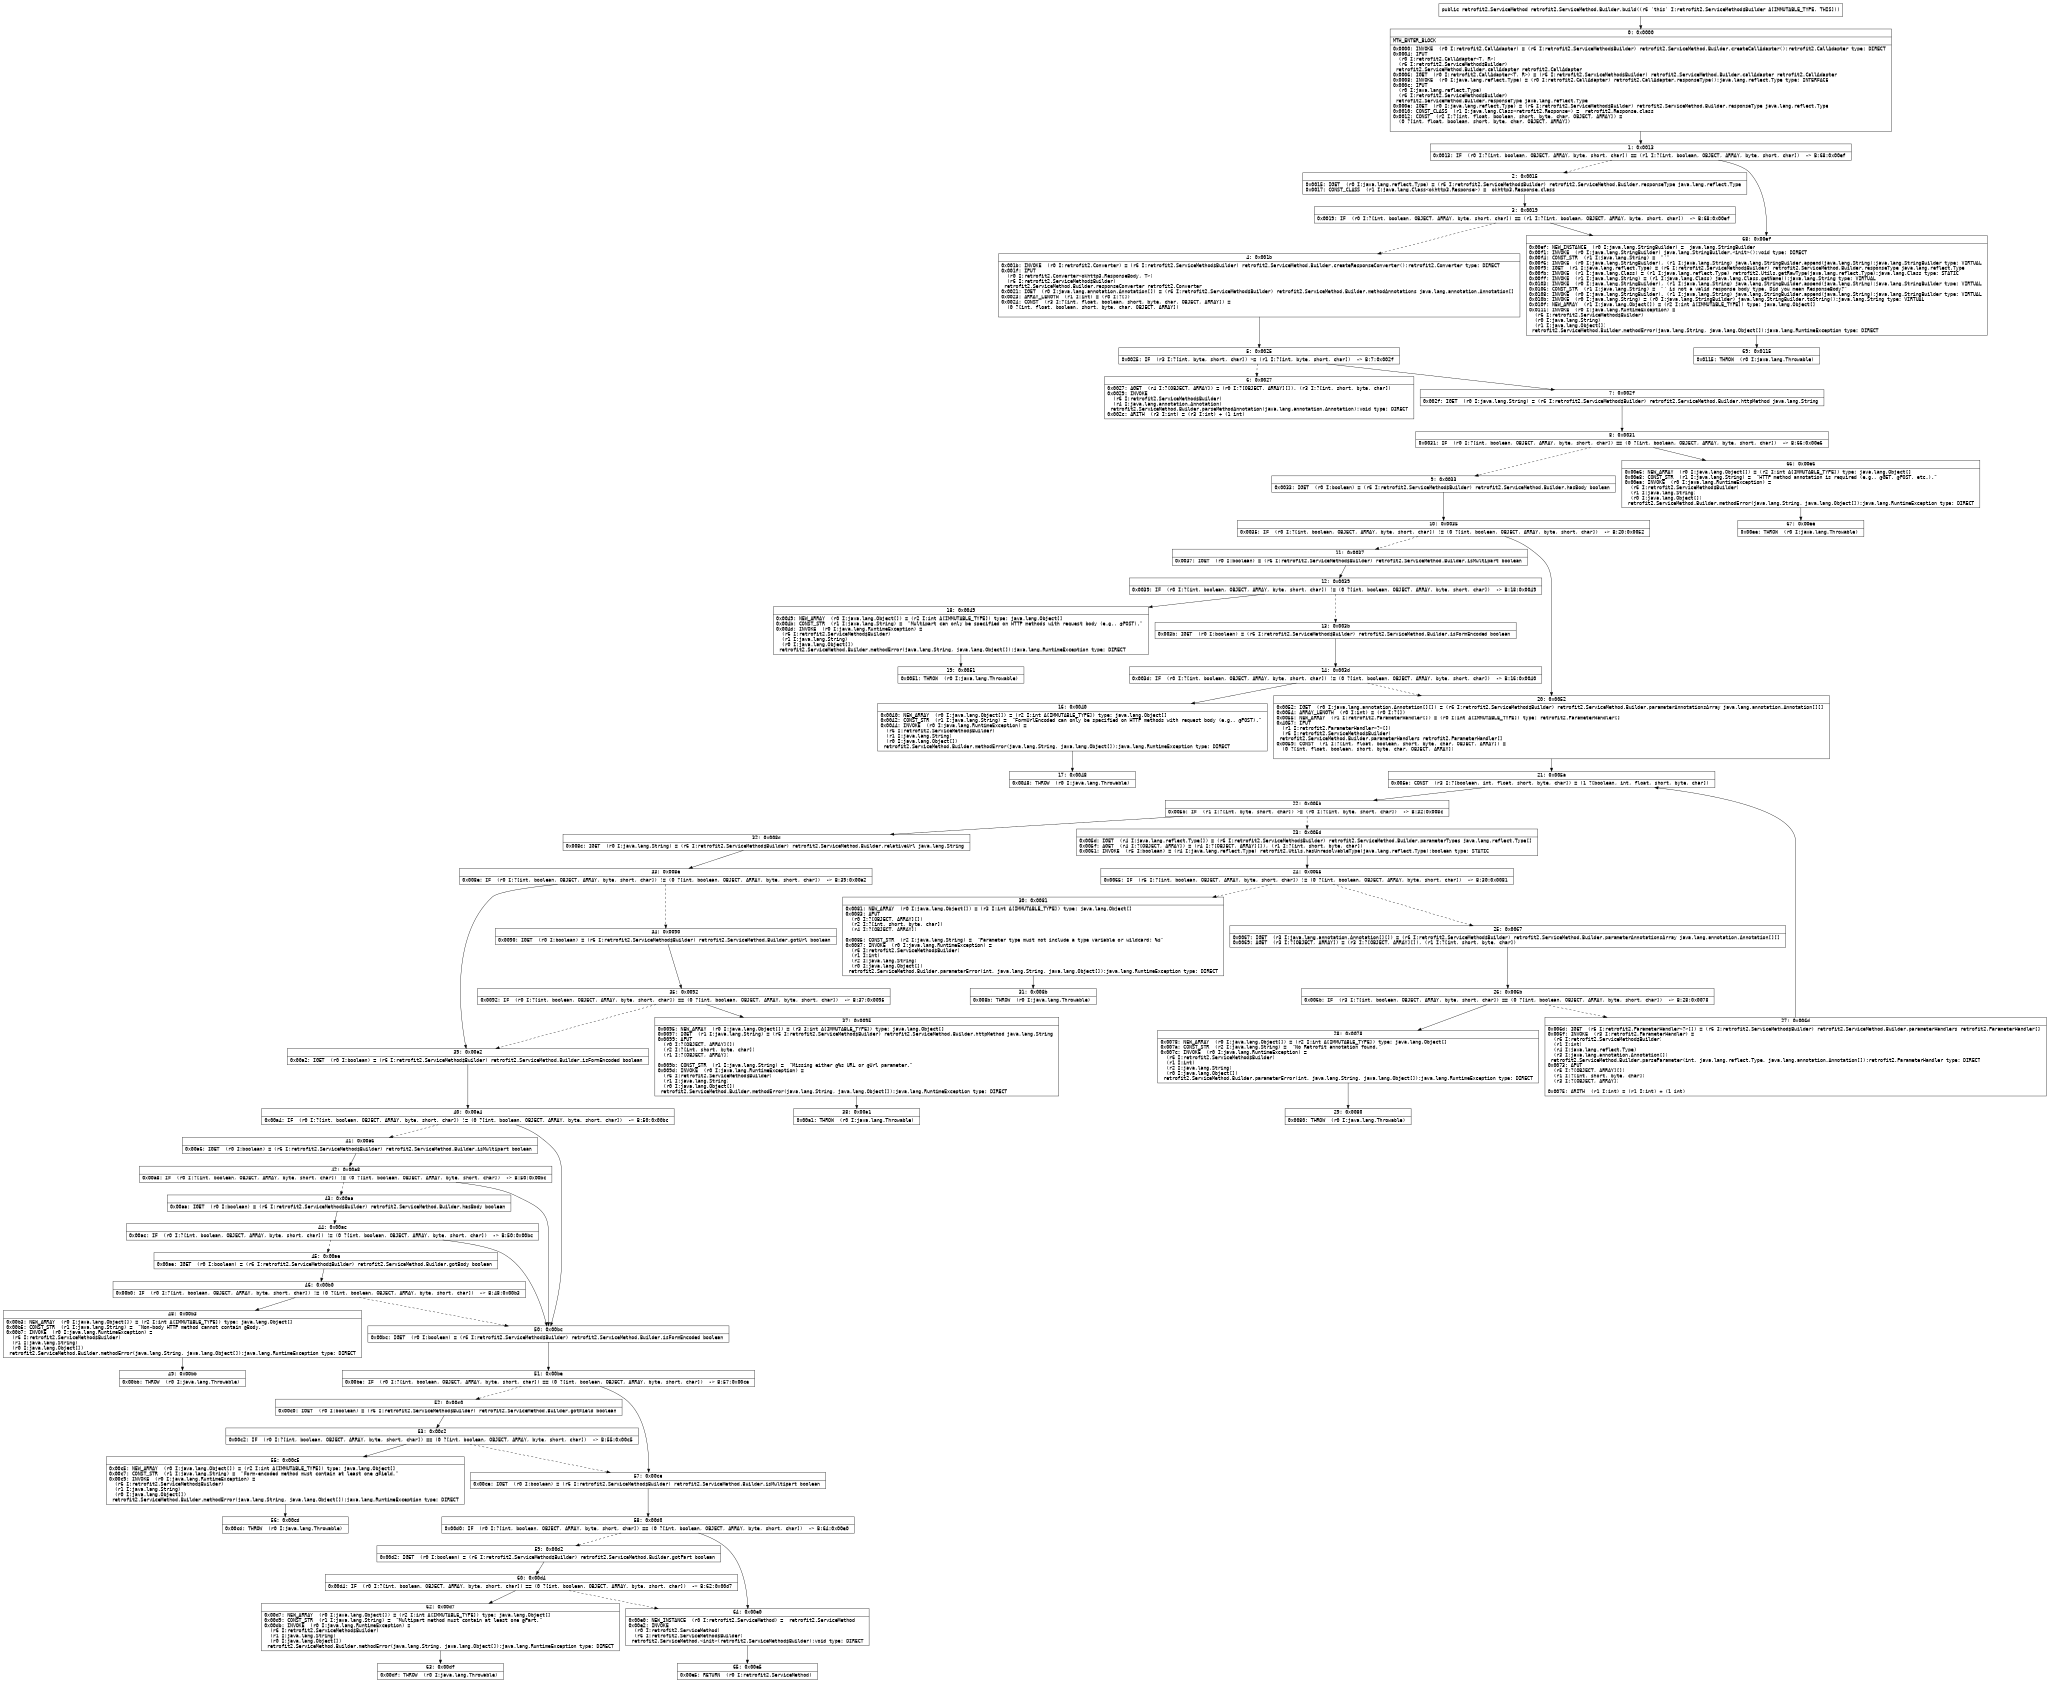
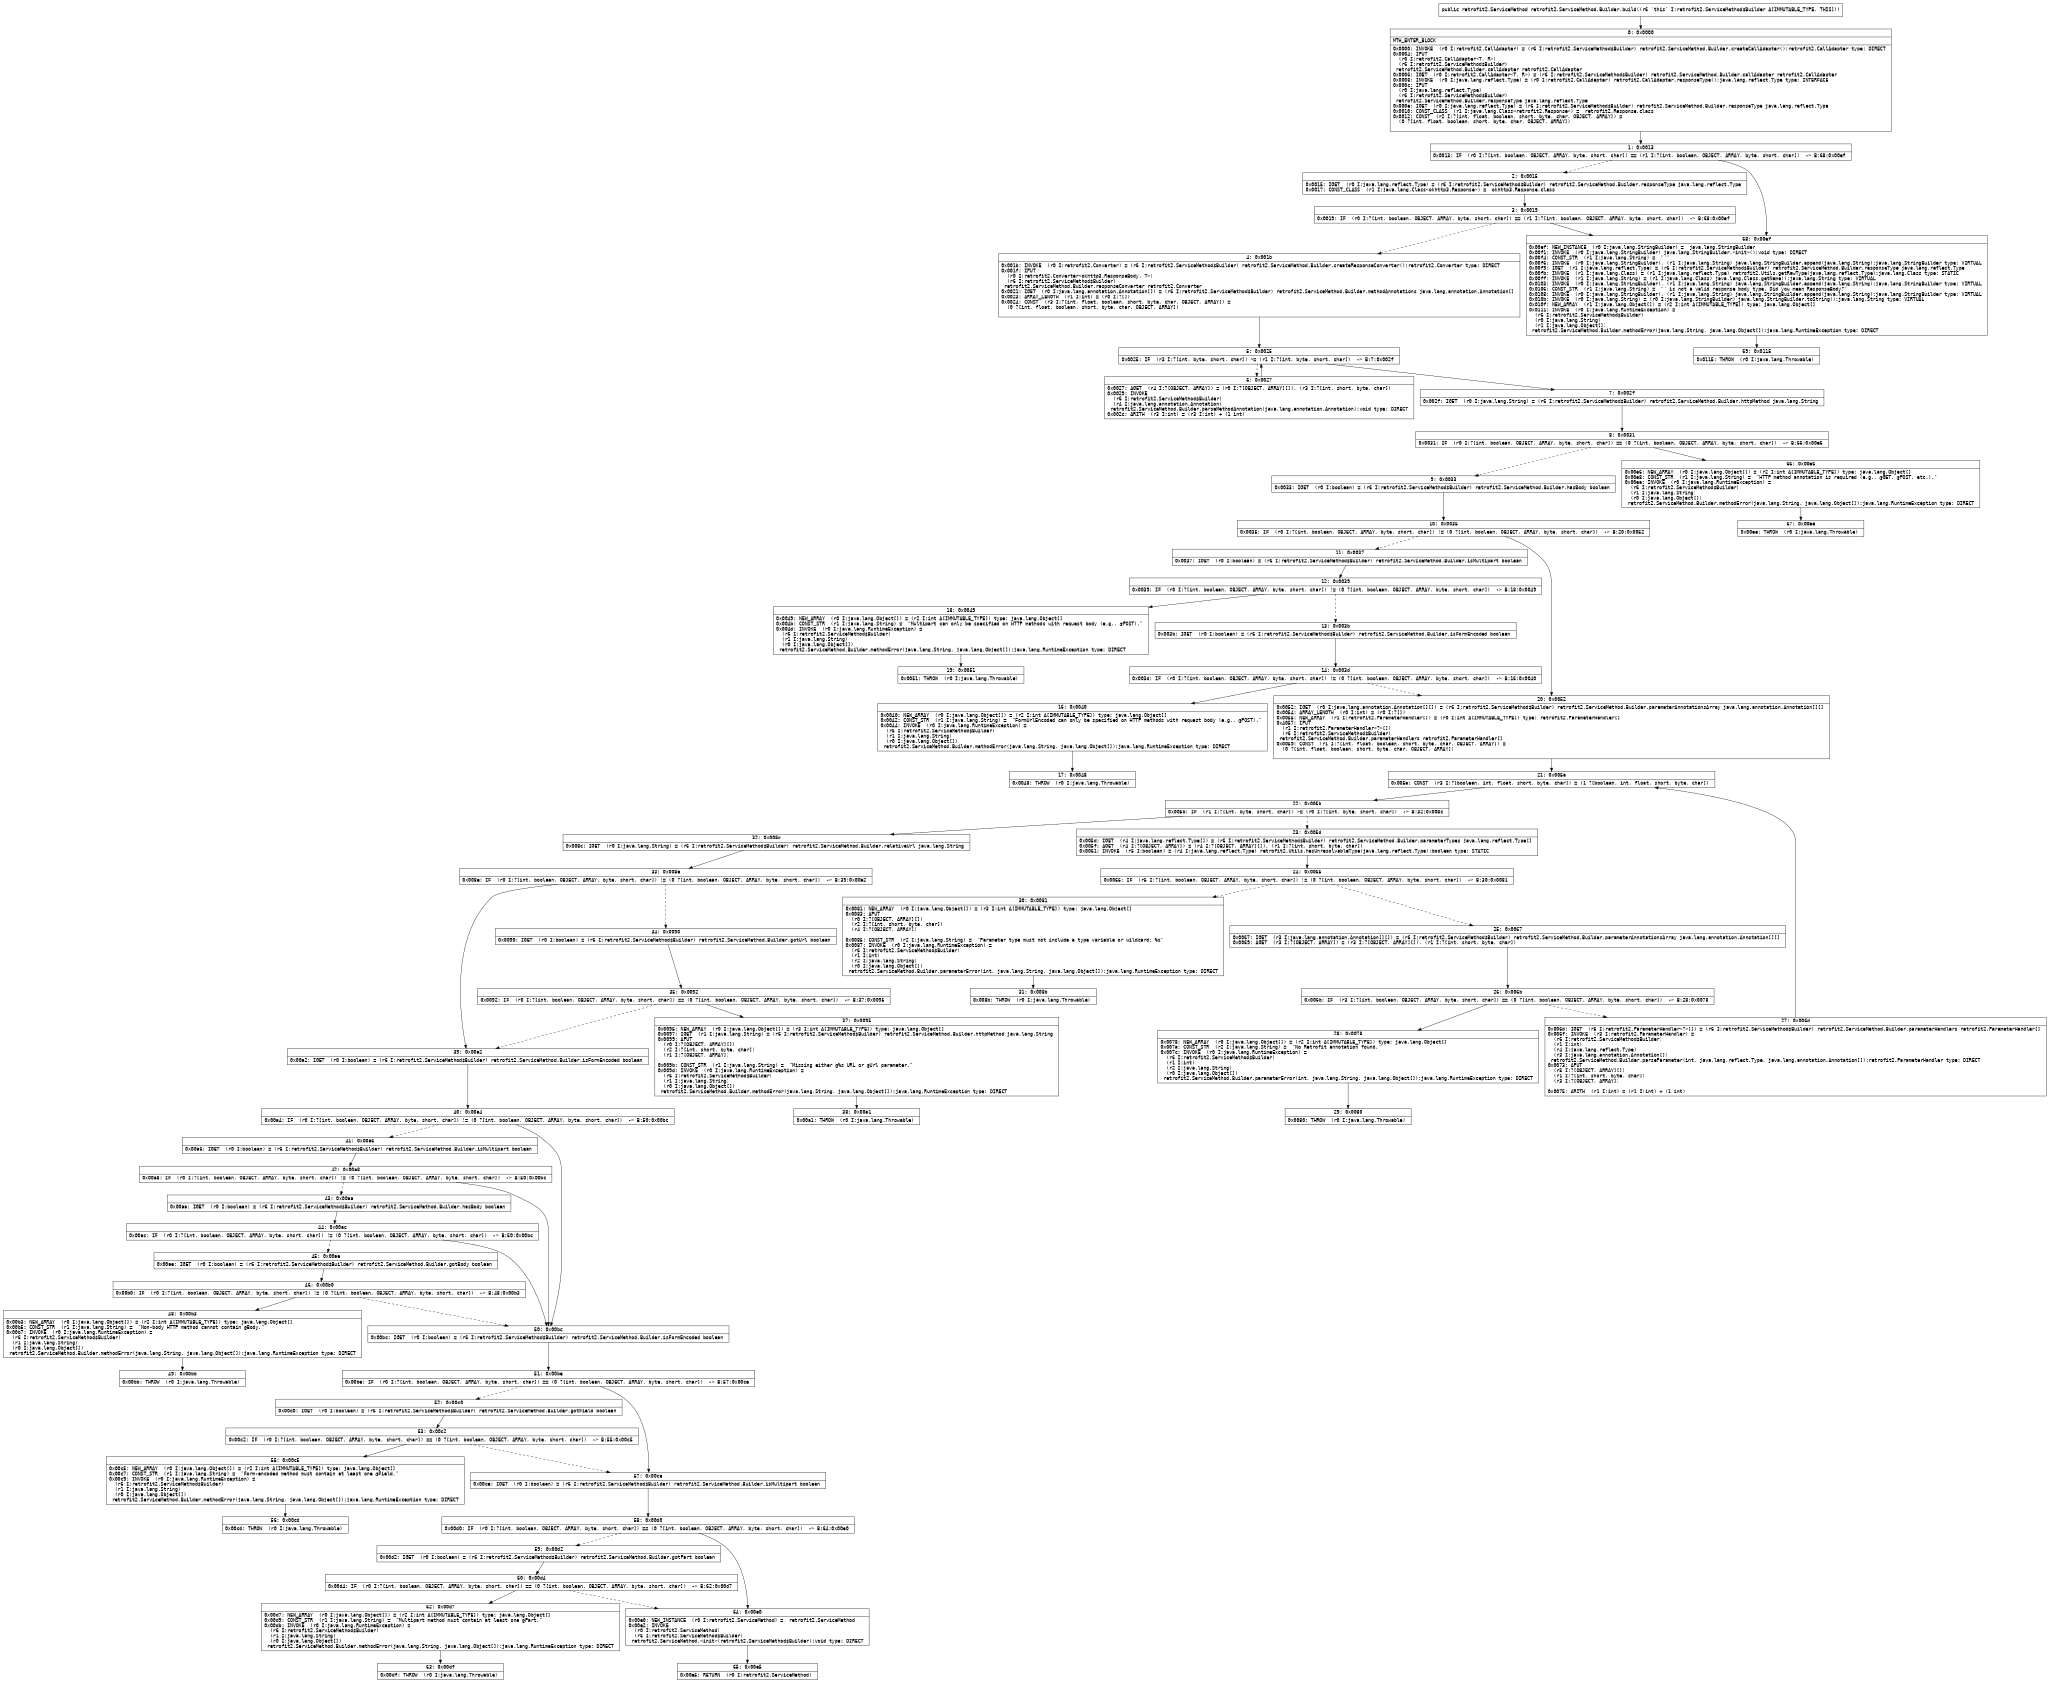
edge "6: 0x0027" -> "5: 0x0025": added
